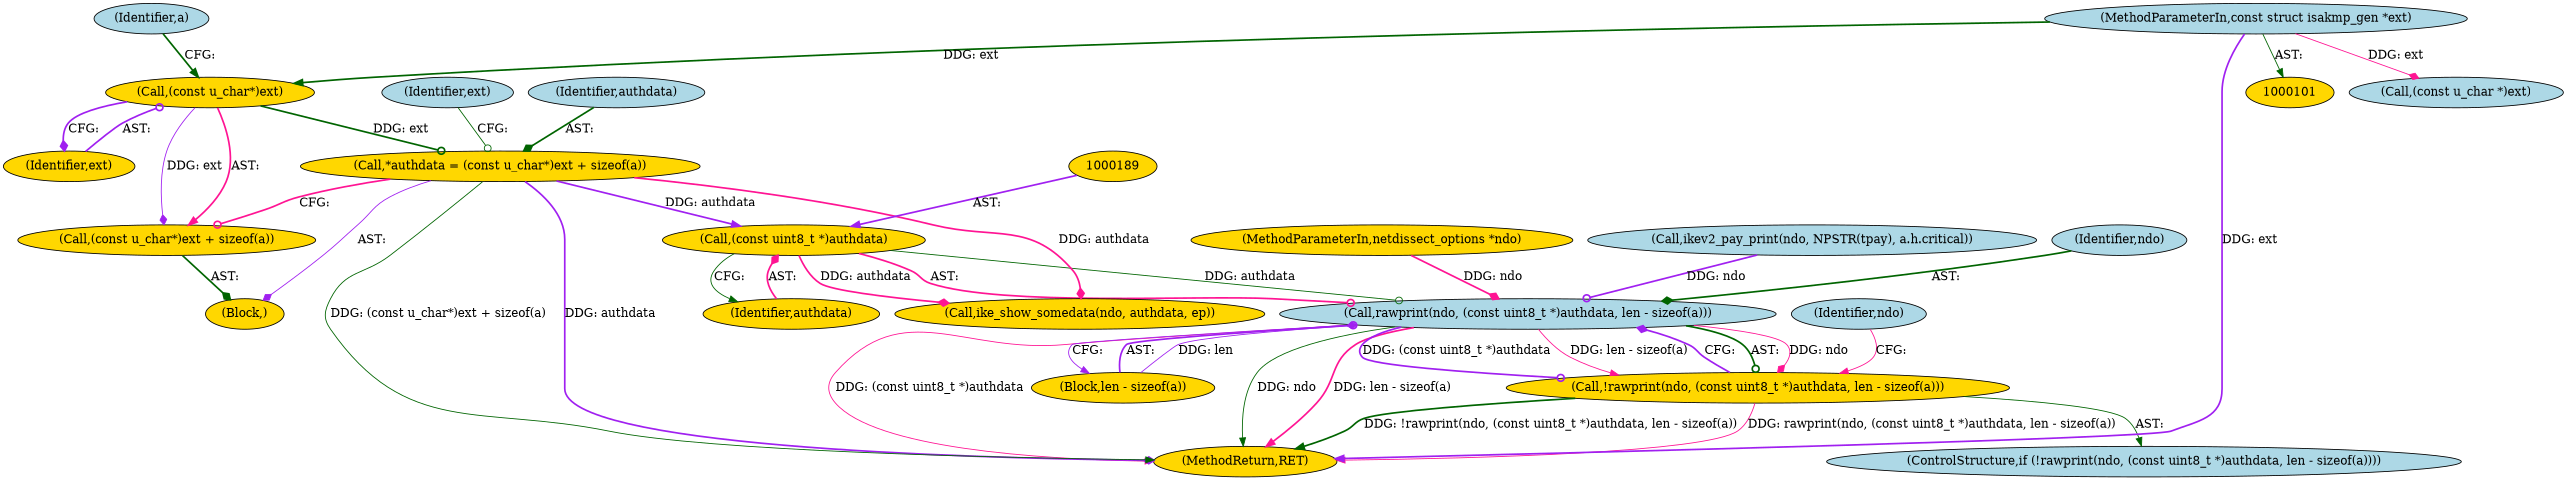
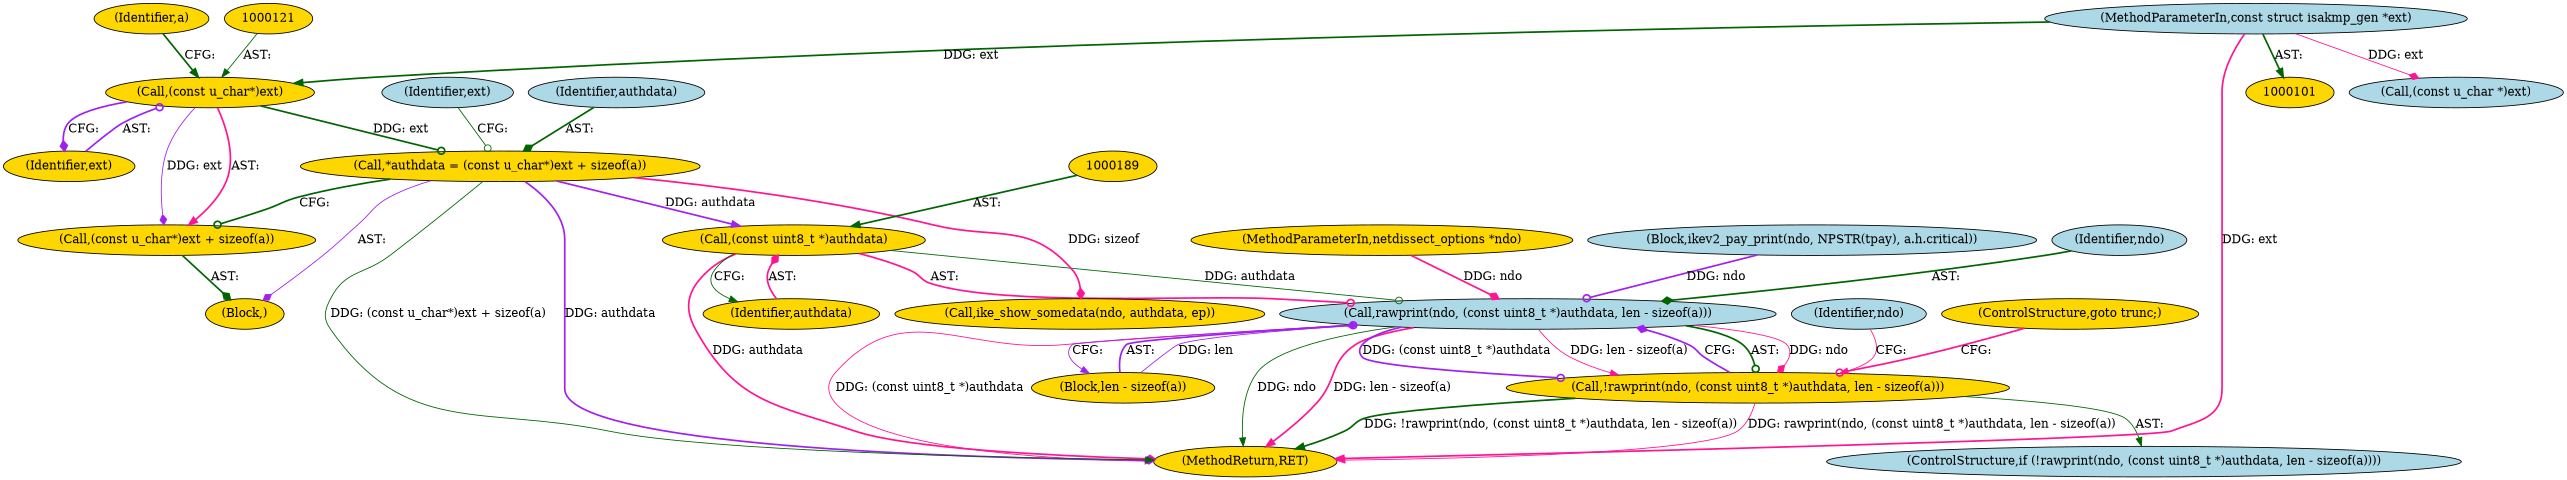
node "(Identifier,a)": fillcolor lightblue -> gold
node "1000121": added
edge "(MethodParameterIn,const struct isakmp_gen *ext)" -> "1000101": style solid -> bold
edge "(Call,*authdata = (const u_char*)ext + sizeof(a))" -> "(Call,(const u_char*)ext + sizeof(a))": color deeppink -> darkgreen
edge "1000189" -> "(Call,(const uint8_t *)authdata)": color purple -> darkgreen
edge "(Call,*authdata = (const u_char*)ext + sizeof(a))" -> "(Call,ike_show_somedata(ndo, authdata, ep))": label "DDG: authdata" -> "DDG: sizeof"
node "(Call,ikev2_pay_print(ndo, NPSTR(tpay), a.h.critical))": label "(Call,ikev2_pay_print(ndo, NPSTR(tpay), a.h.critical))" -> "(Block,ikev2_pay_print(ndo, NPSTR(tpay), a.h.critical))"
edge "(Call,(const uint8_t *)authdata)" -> "(Call,ike_show_somedata(ndo, authdata, ep))": now "(Call,(const uint8_t *)authdata)" -> "(MethodReturn,RET)"
node "(ControlStructure,goto trunc;)": added
edge "(MethodParameterIn,const struct isakmp_gen *ext)" -> "(MethodReturn,RET)": color purple -> deeppink
